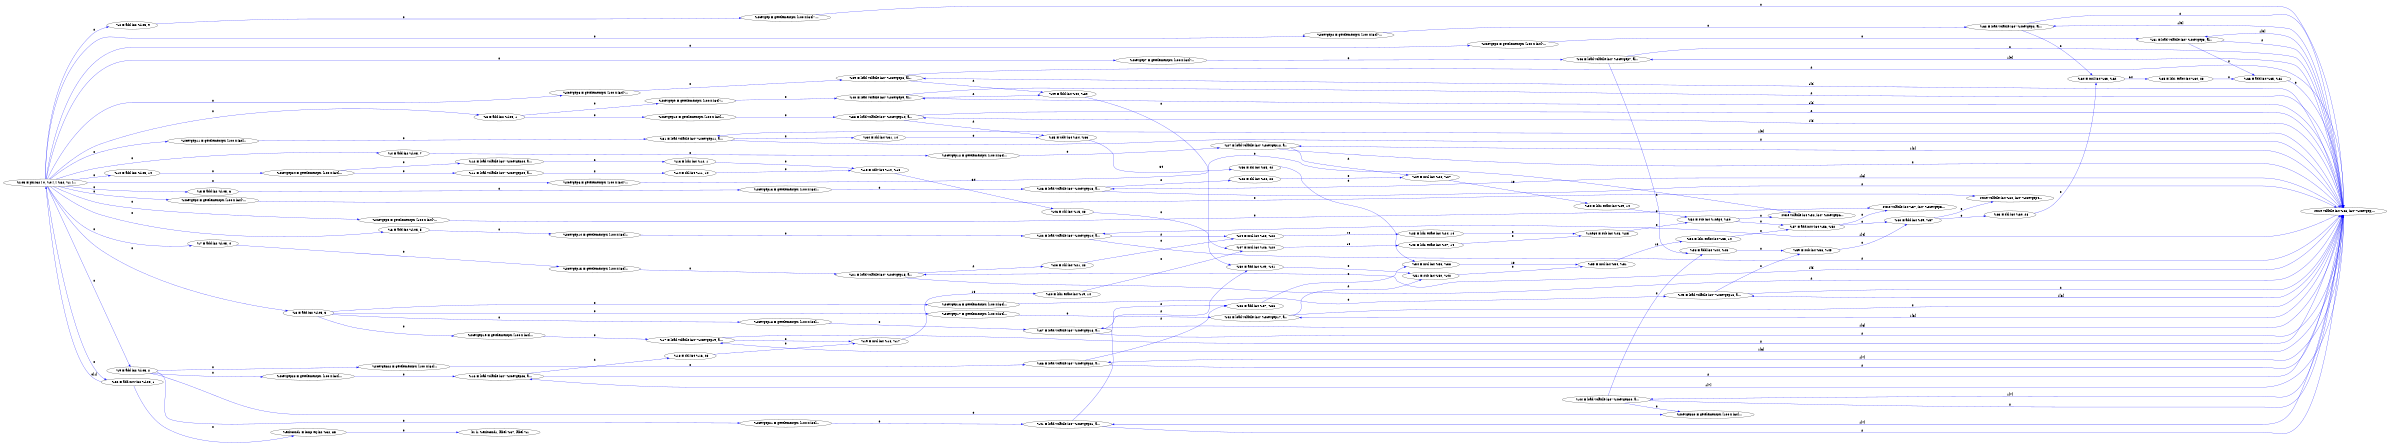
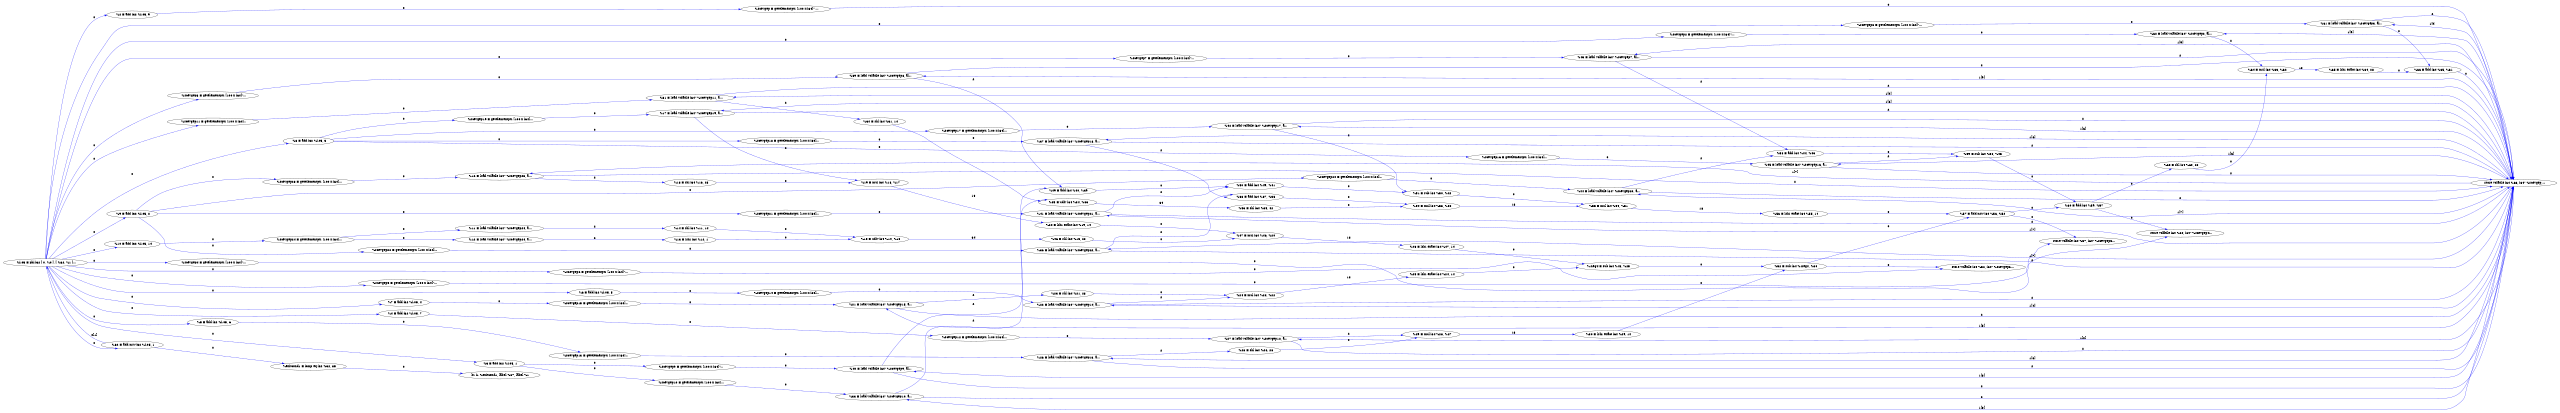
edge "%62 = load volatile i64* %scevgep2, al..." -> "store volatile i64 %66, i64* %scevgep,...": removed, label "2"
edge "%64 = mul i64 %63, %62" -> "%65 = lshr exact i64 %64, 28": label "64" -> "18"
edge "%44 = load volatile i64* %scevgep20, a..." -> "%scevgep20 = getelementptr [100 x i64]...": reversed
